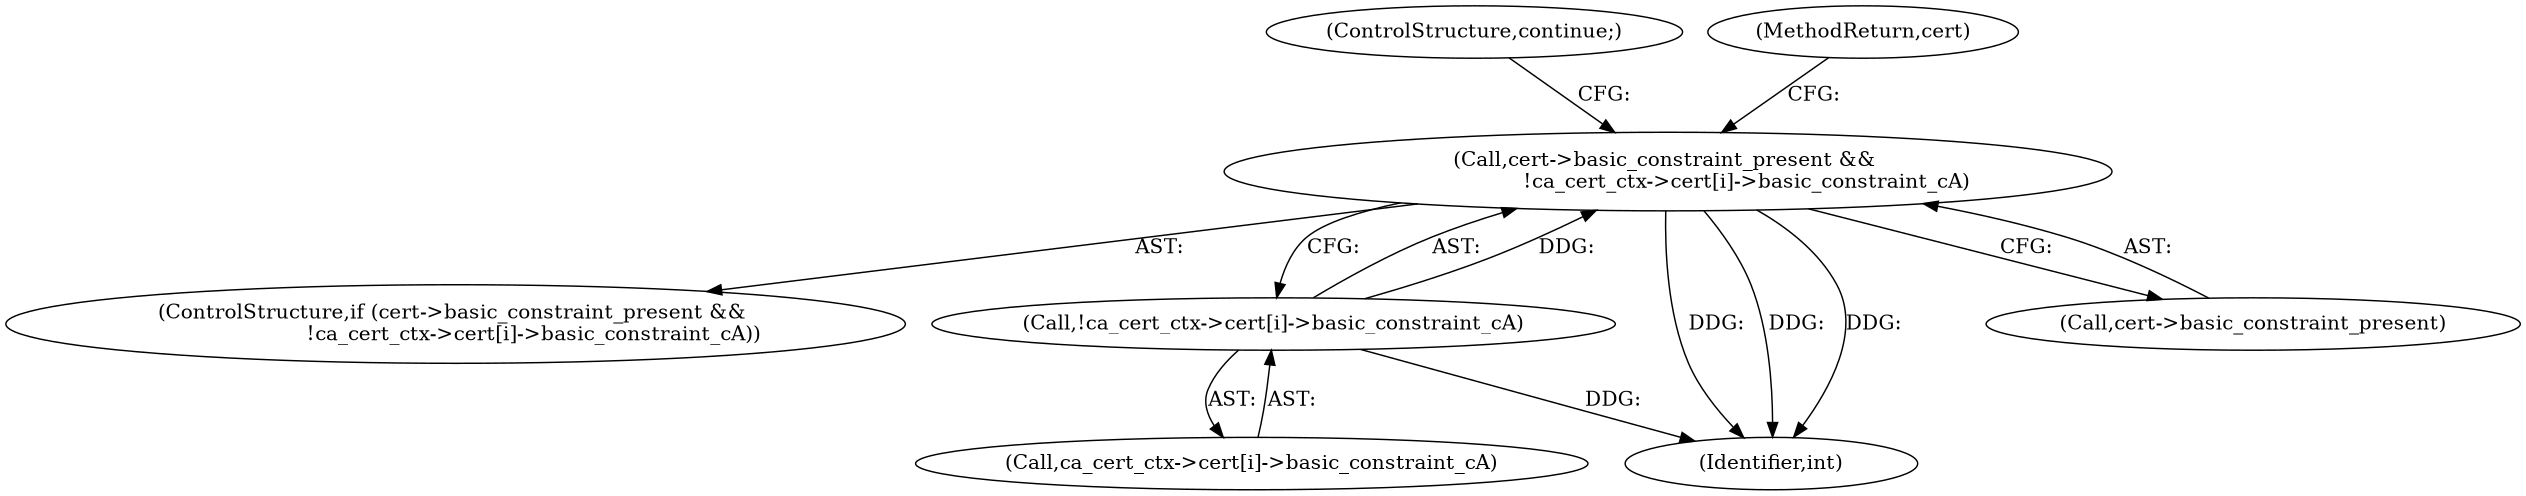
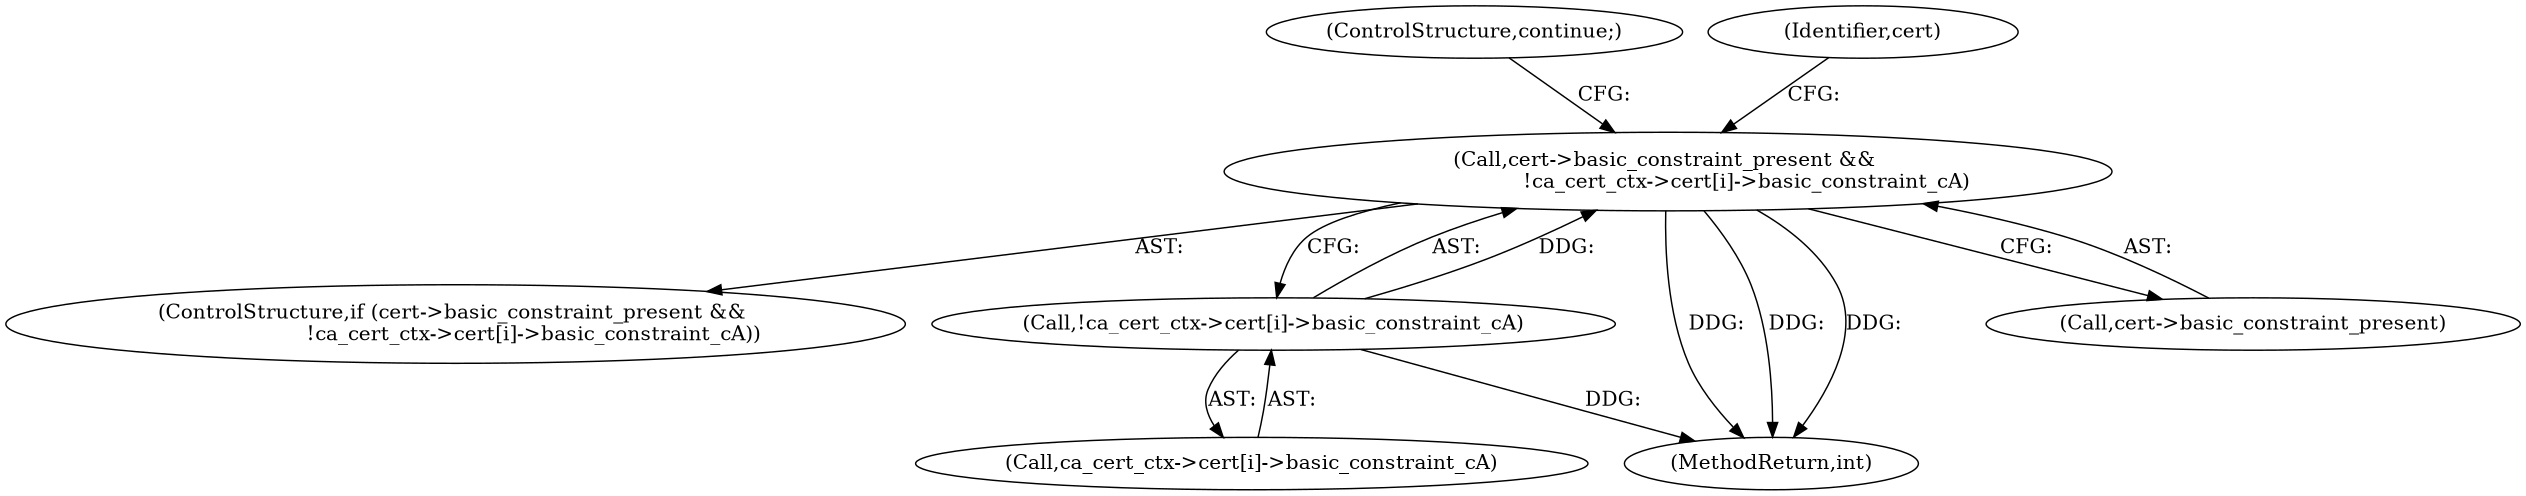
node "(MethodReturn,cert)": label "(MethodReturn,cert)" -> "(Identifier,cert)"
node "(Identifier,int)": label "(Identifier,int)" -> "(MethodReturn,int)"
